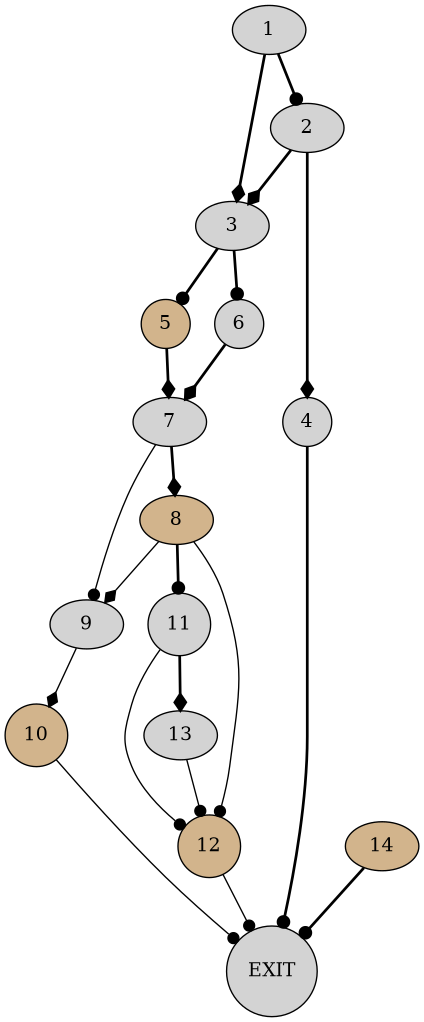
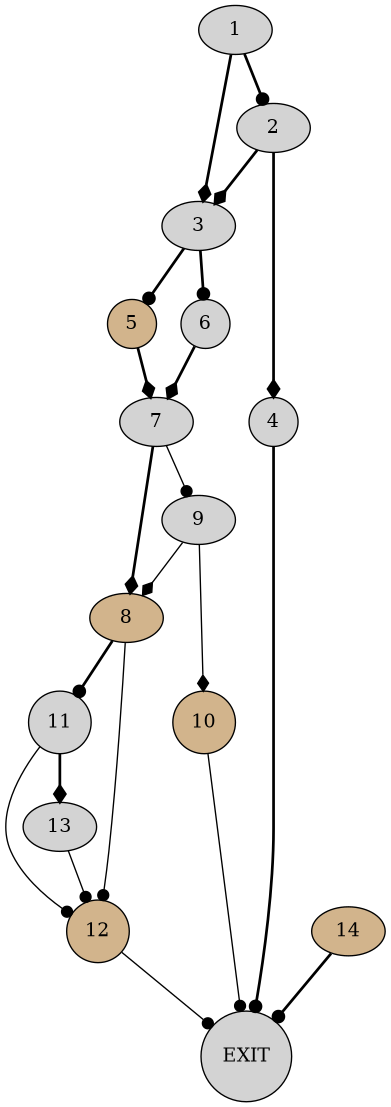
edge "8" -> "9": reversed
